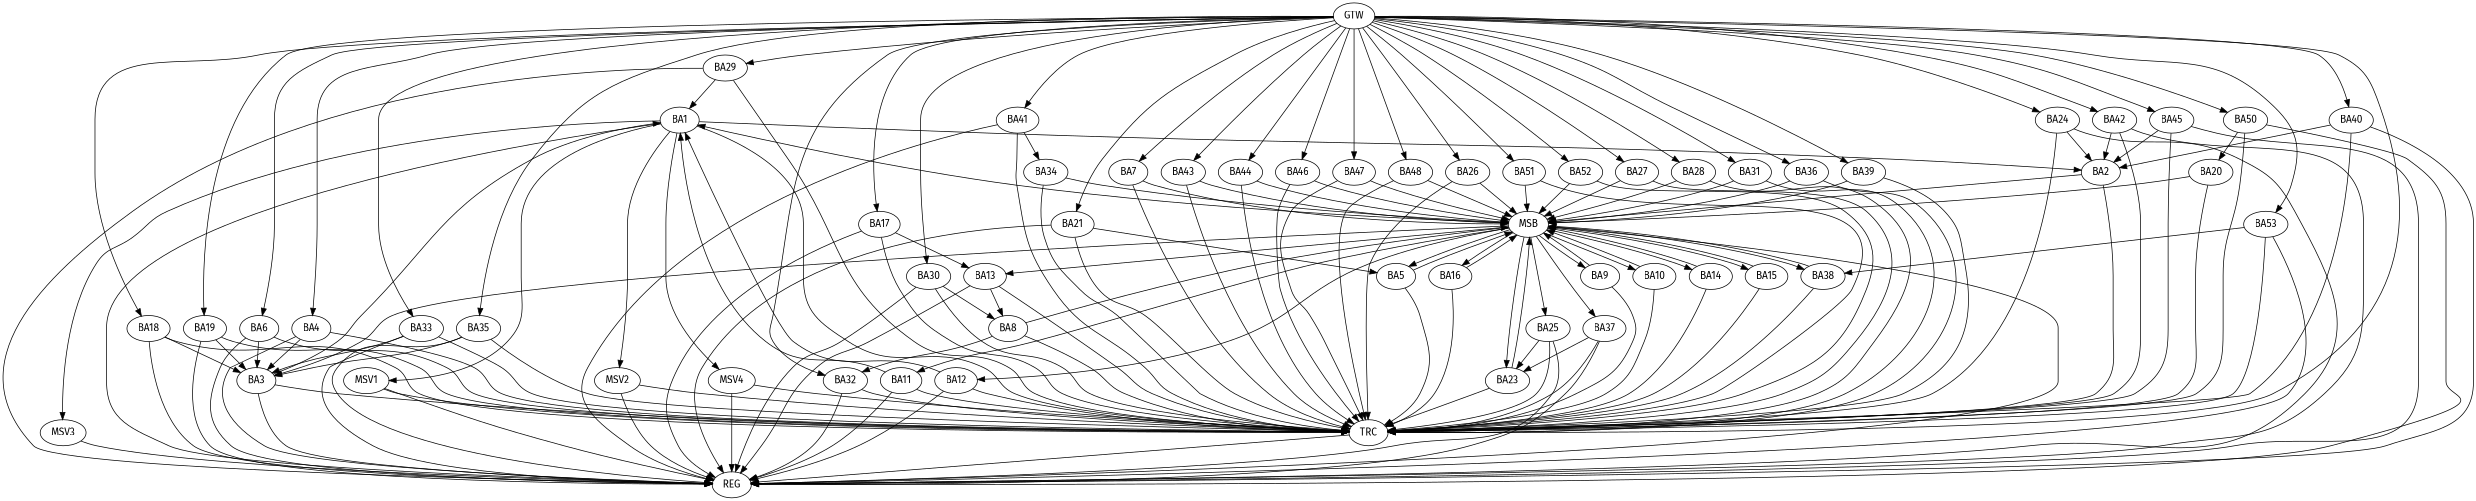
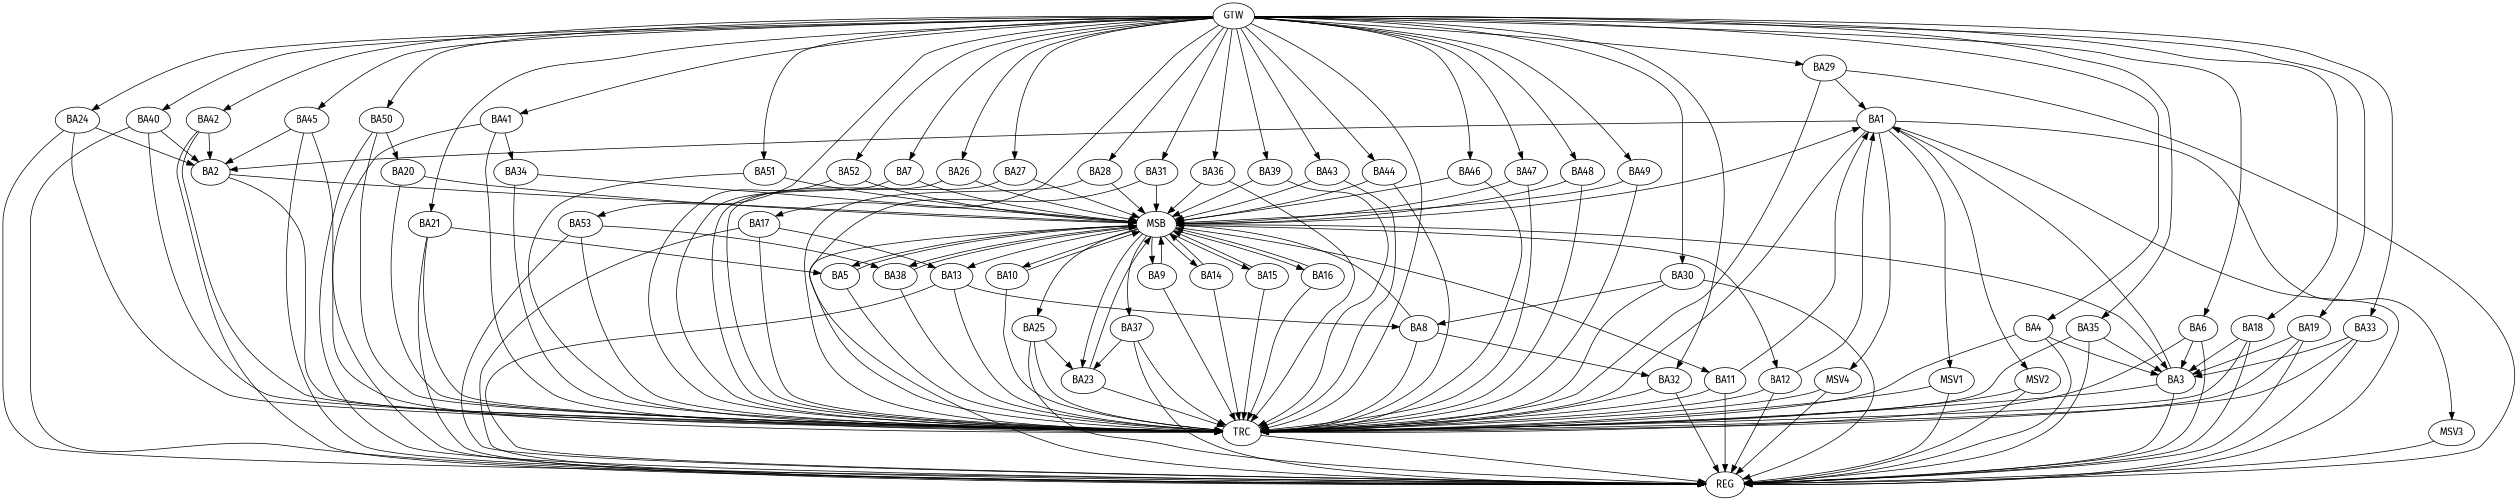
node "BA49": added
